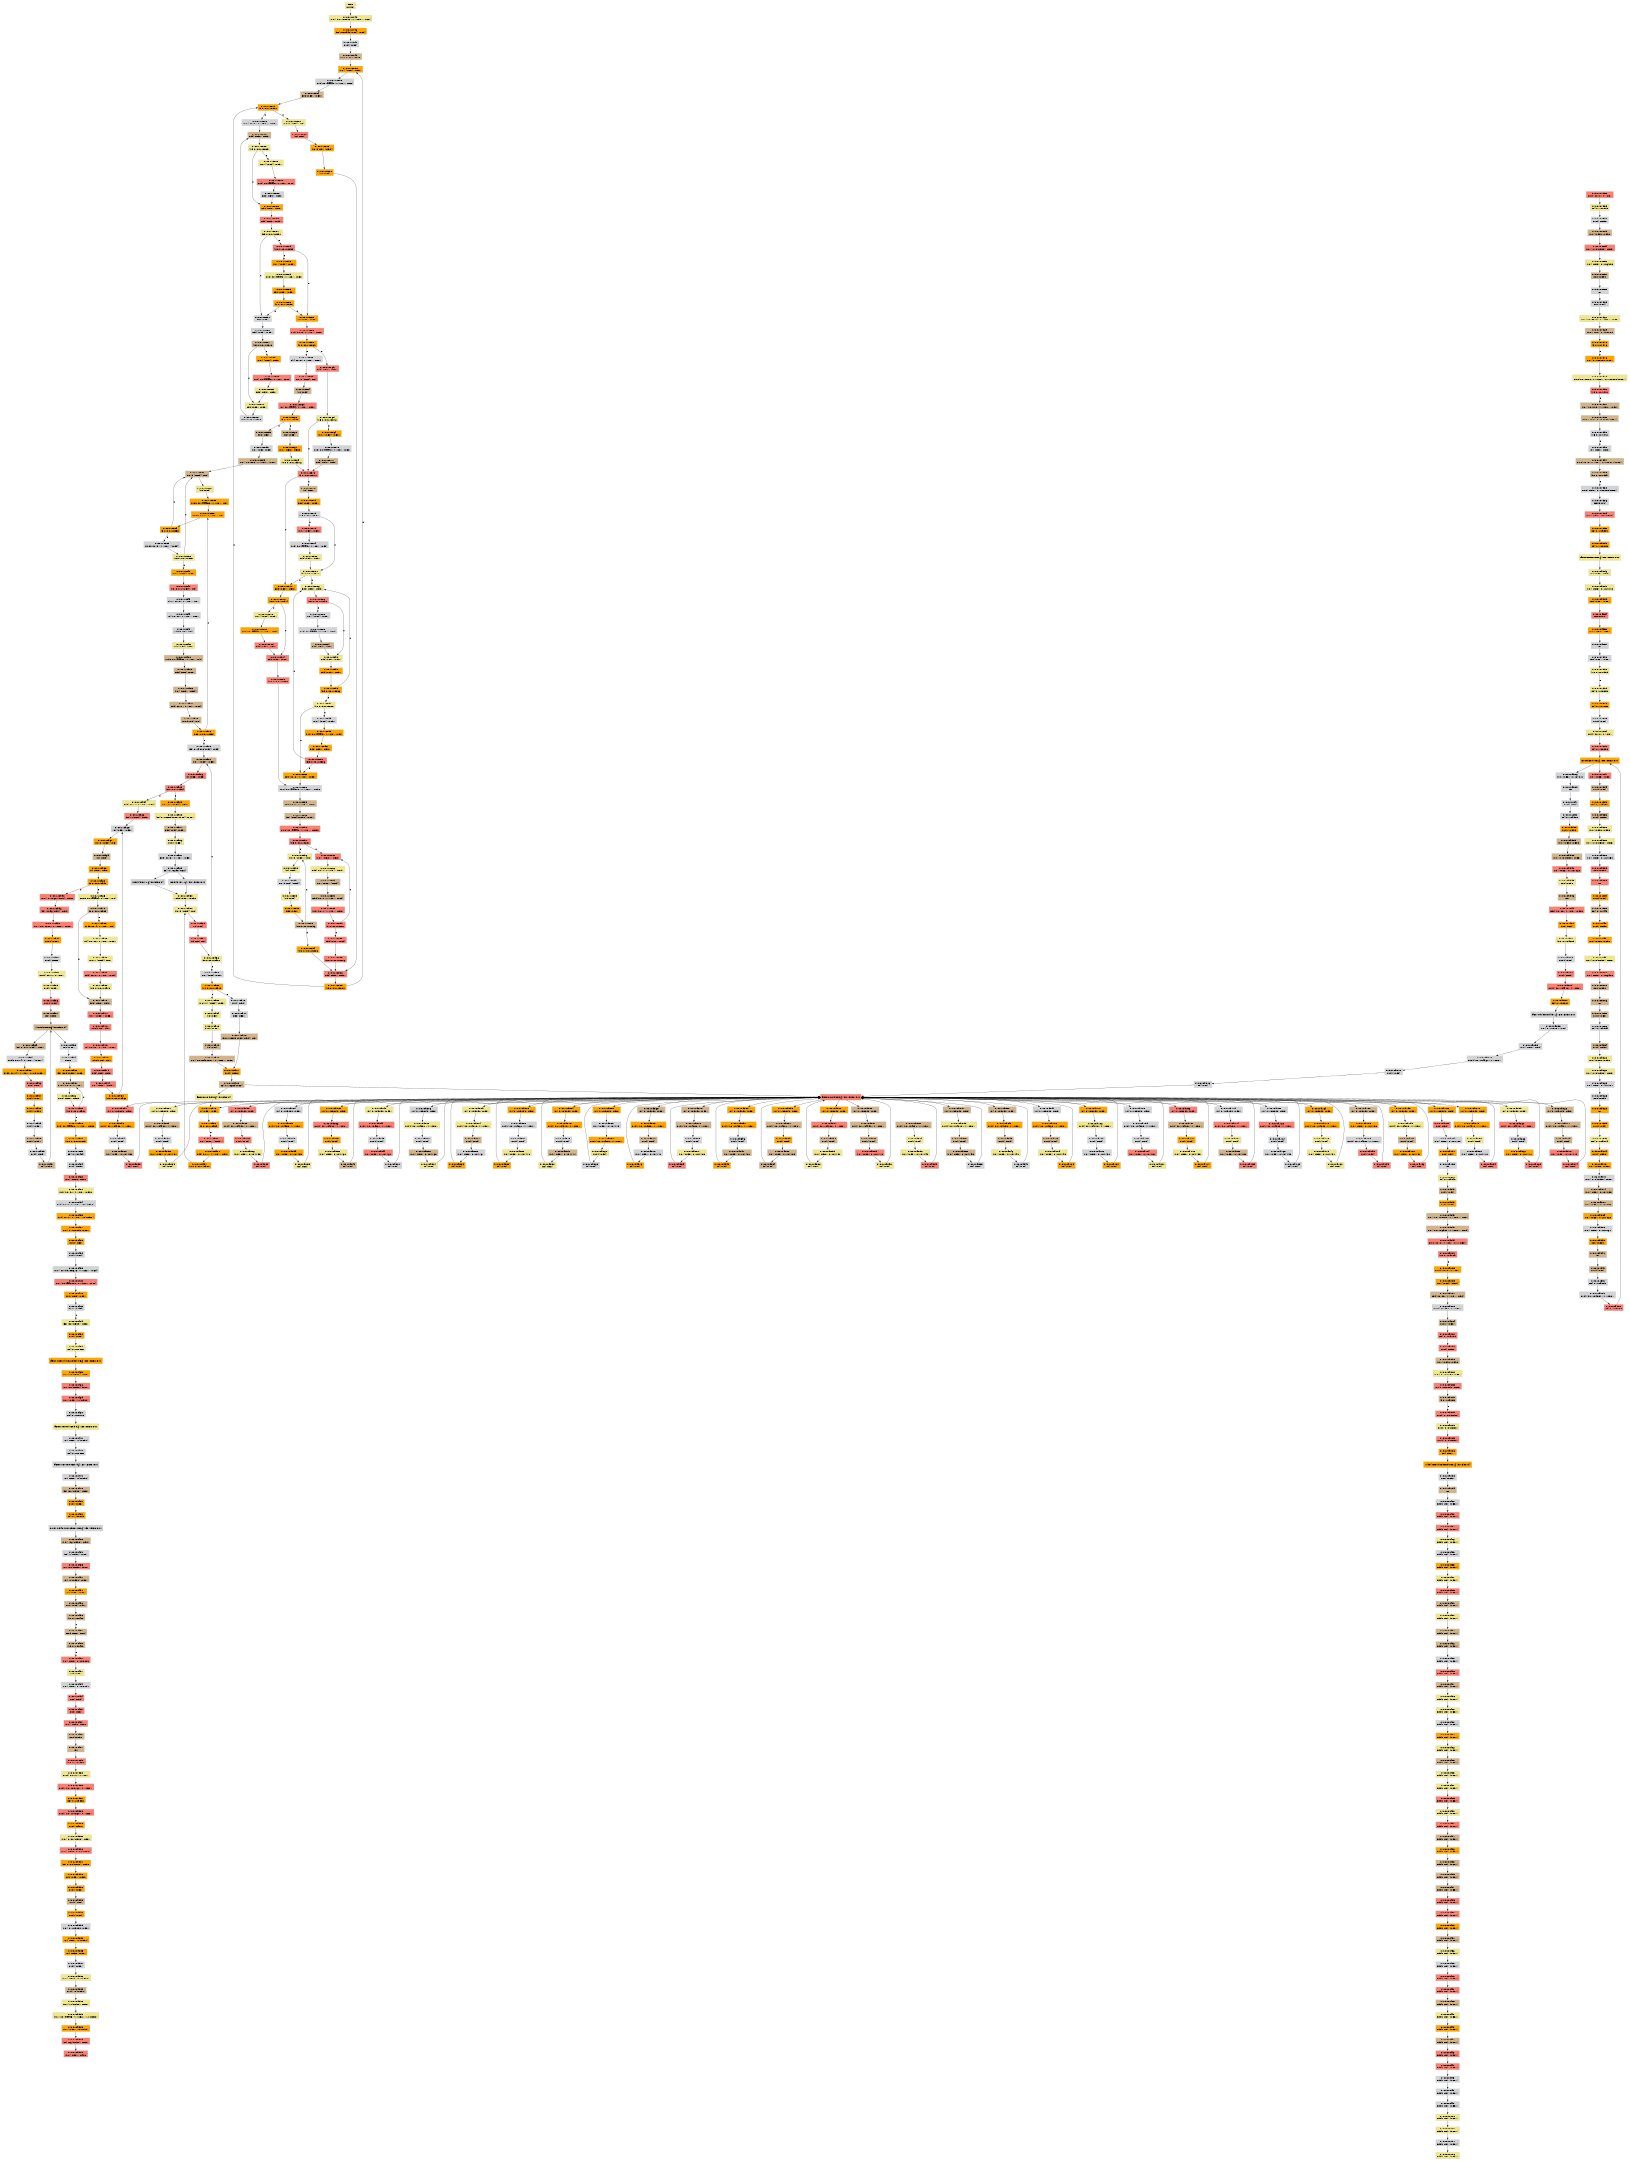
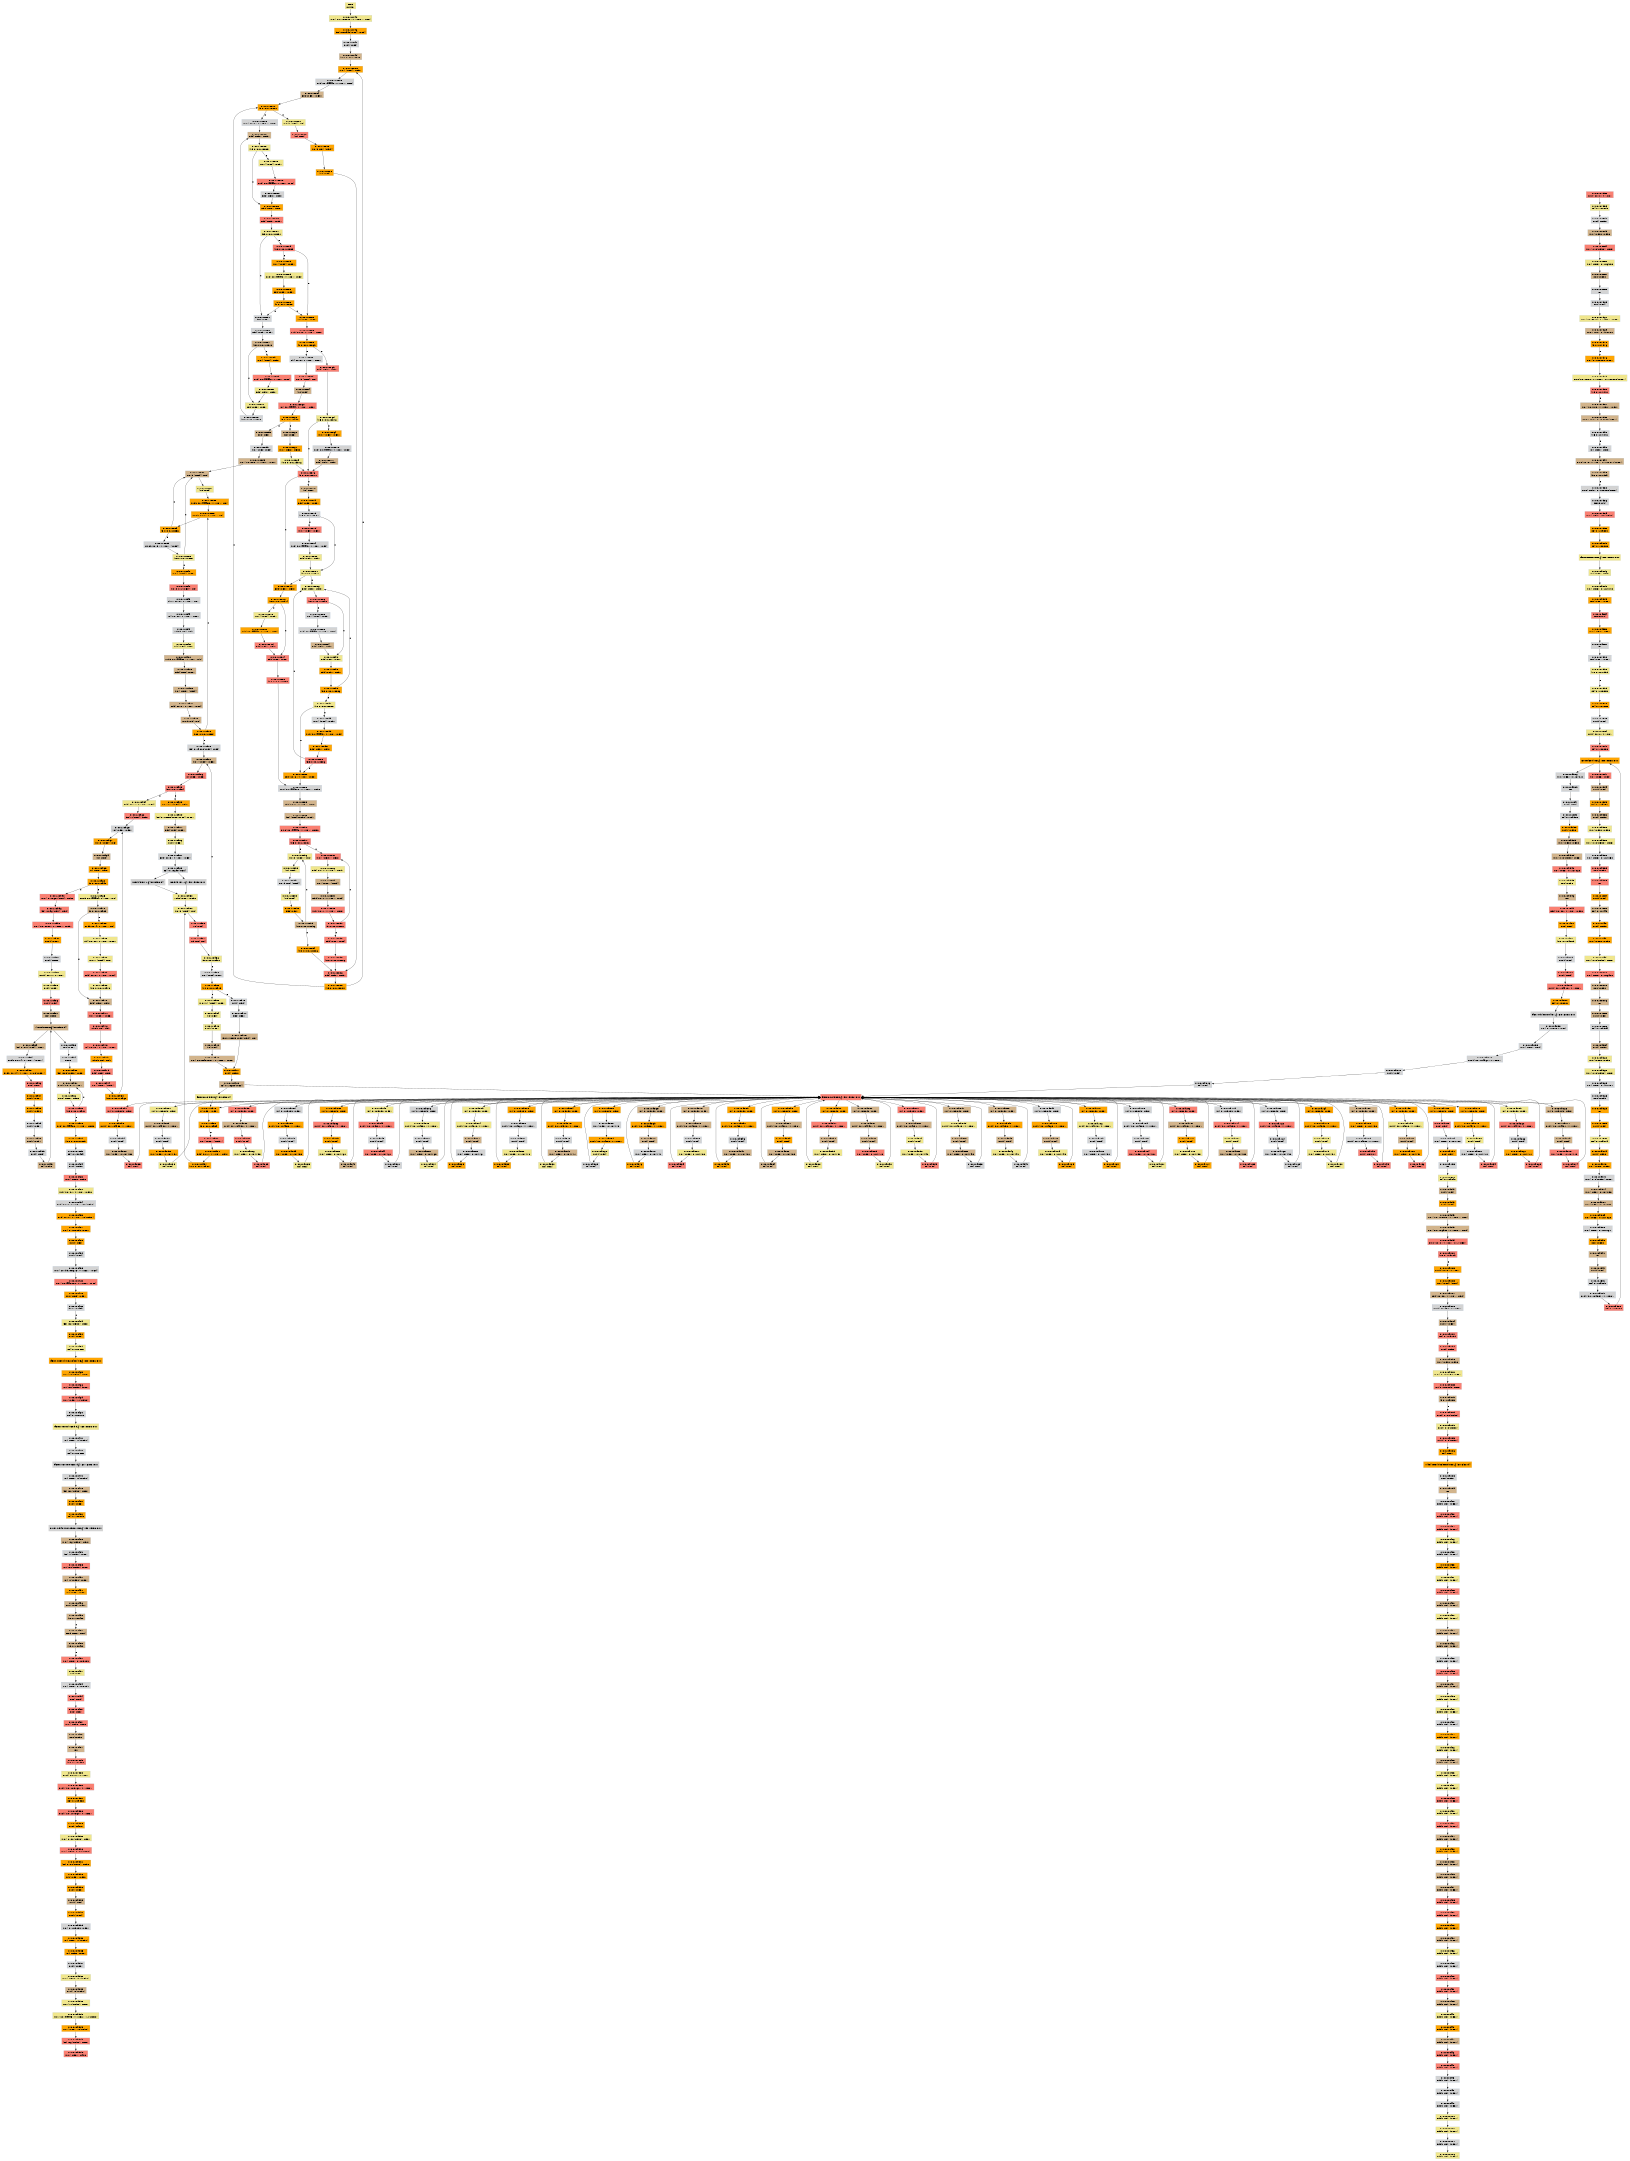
node "0x004093c4 xorl 0x4250d0, %eax": added
node "0x0040930b pushl $0x41faa8<UINT32>": label "0x0040930b pushl $0x41faa8<UINT32>" -> "0x0040936b pushl $0x41faa8<UINT32>"
node "0x00409492 pushl %edi": label "0x00409492 pushl %edi" -> "0x00409492 pushl %cmpw"
